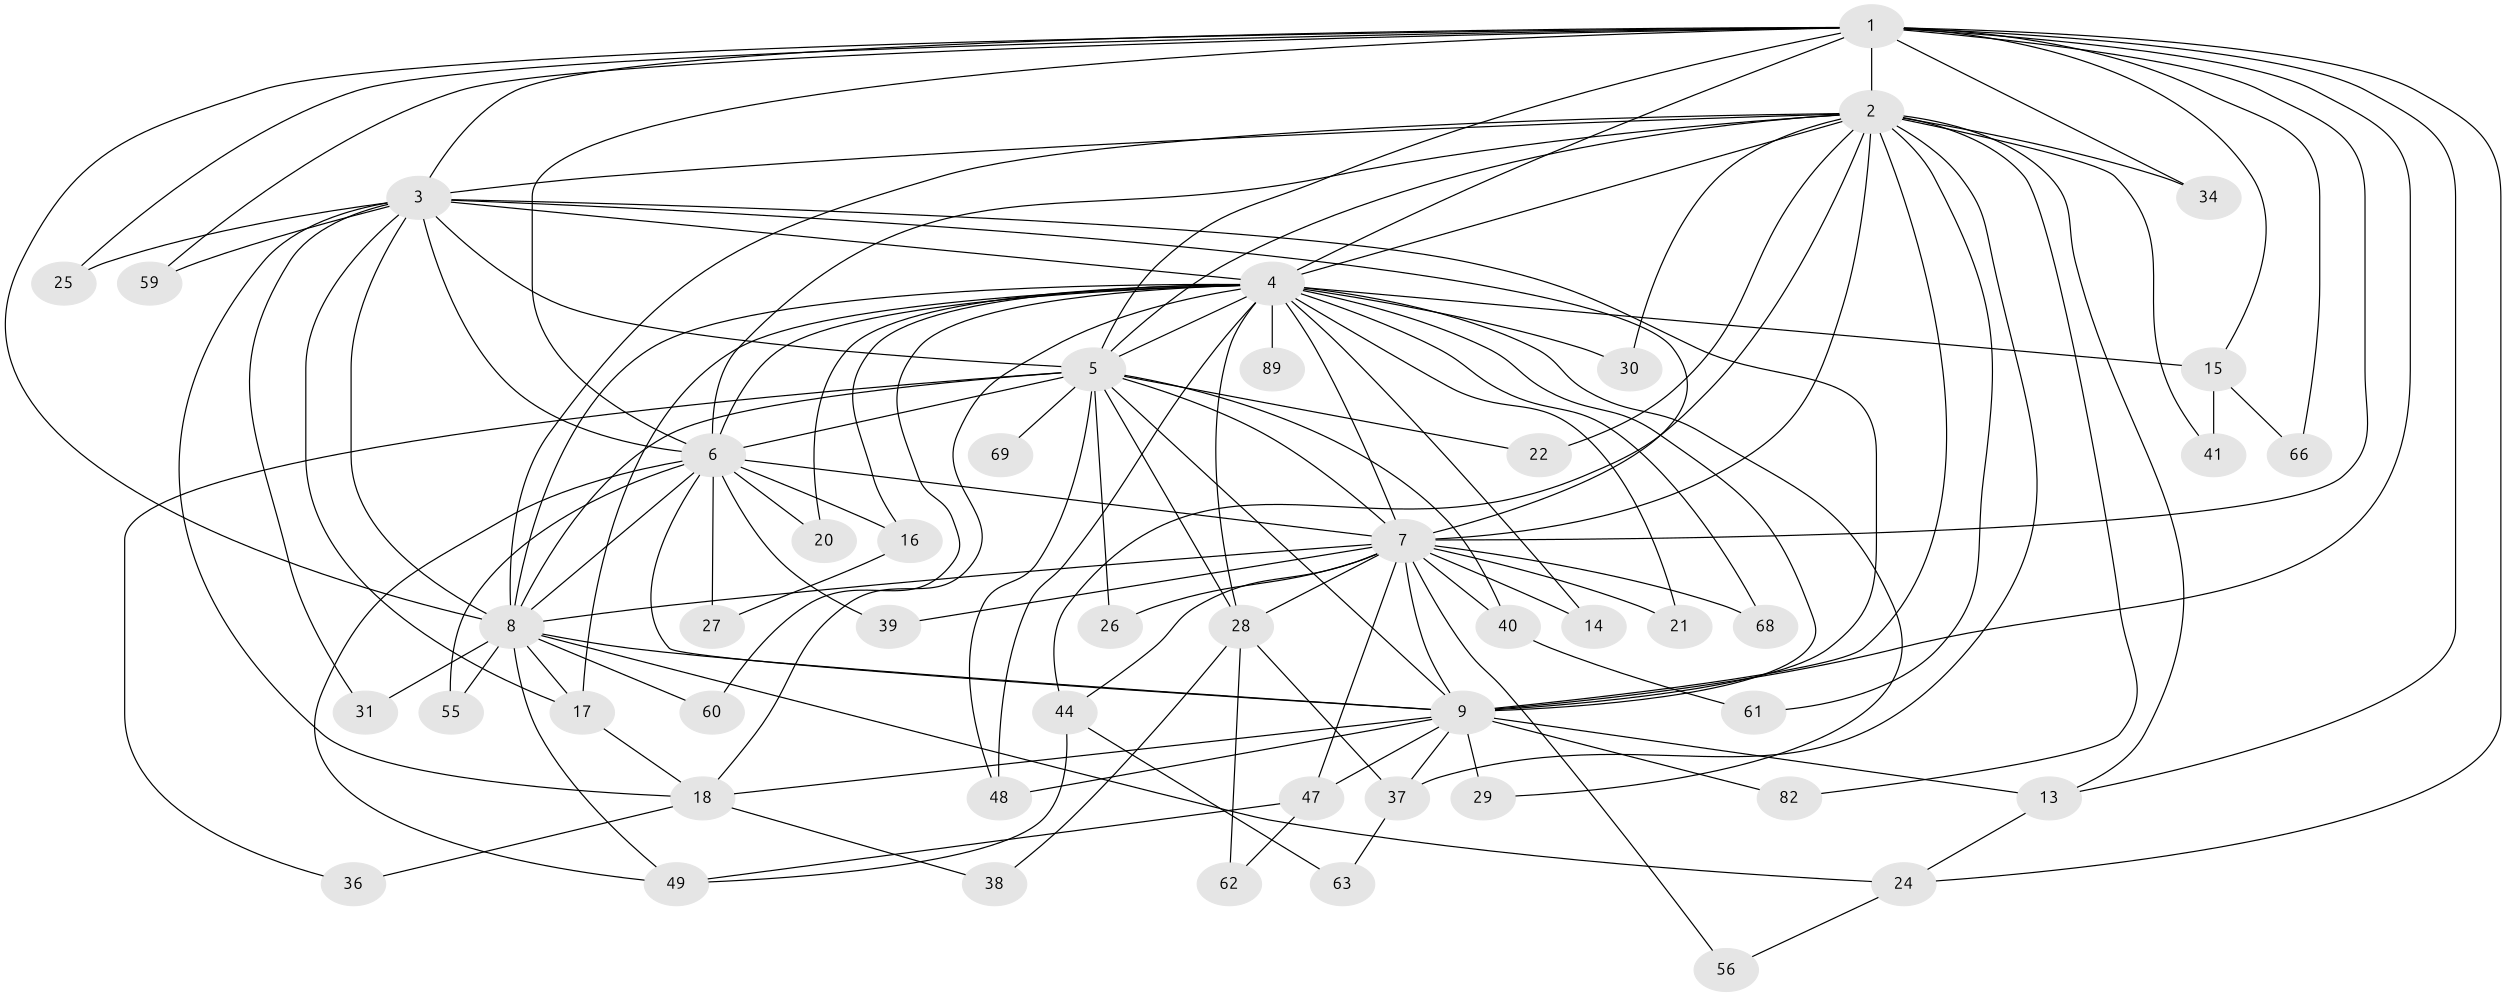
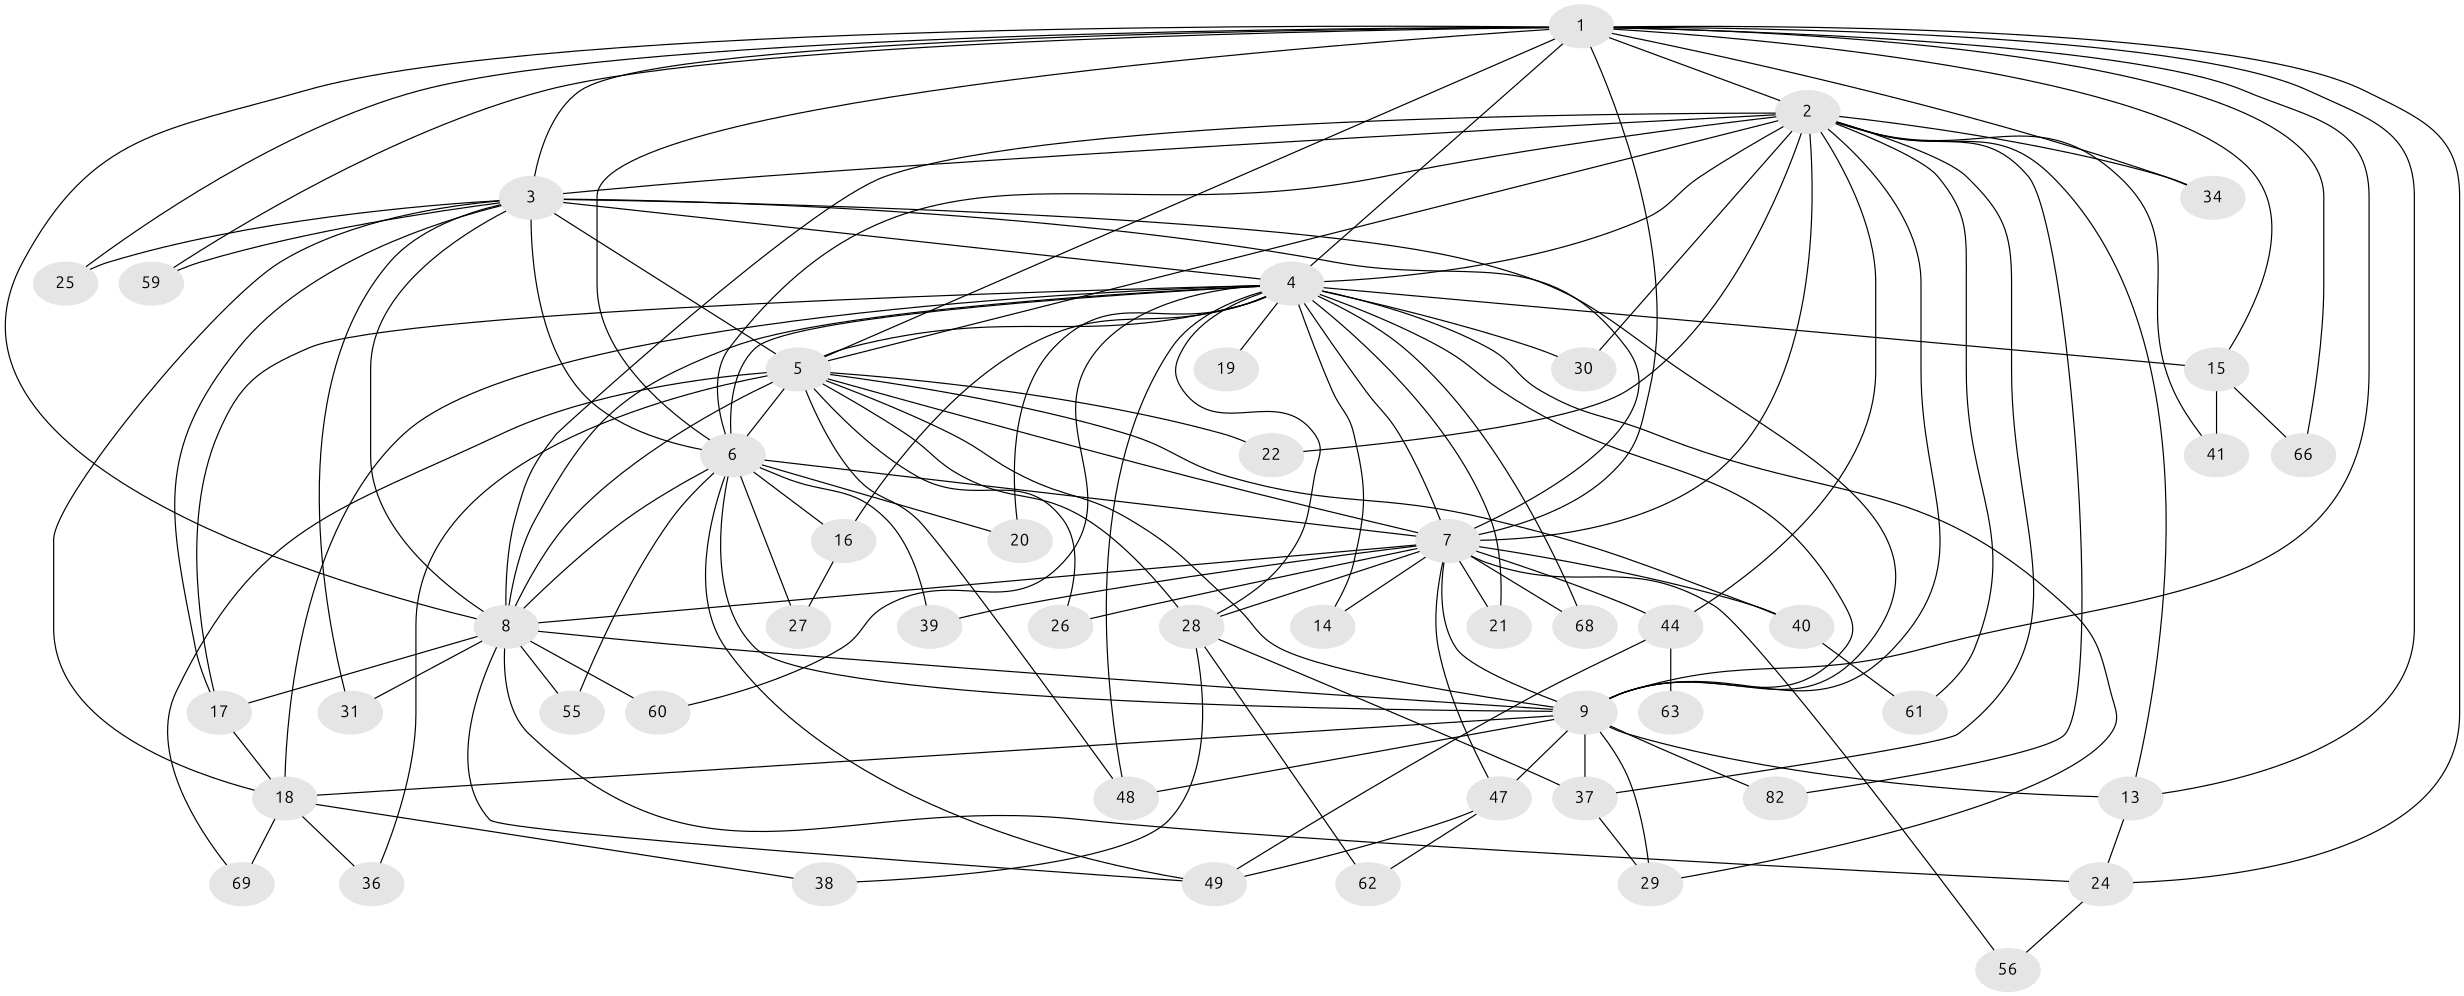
node "89": label "89" -> "19"
edge "18" -- "69": added
edge "37" -- "63": now "37" -- "29"
